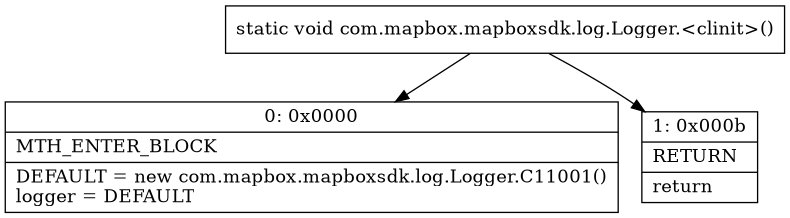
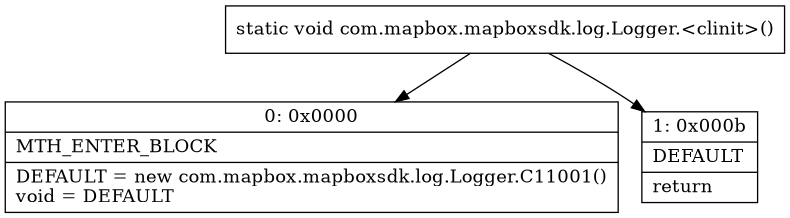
node "1: 0x000b": text "RETURN" -> "DEFAULT"
node "0: 0x0000": text "logger = DEFAULT" -> "void = DEFAULT"
